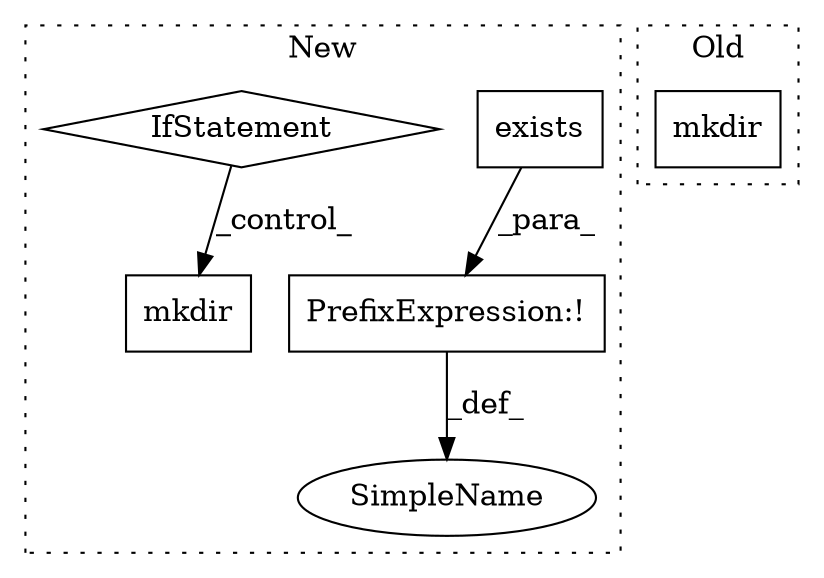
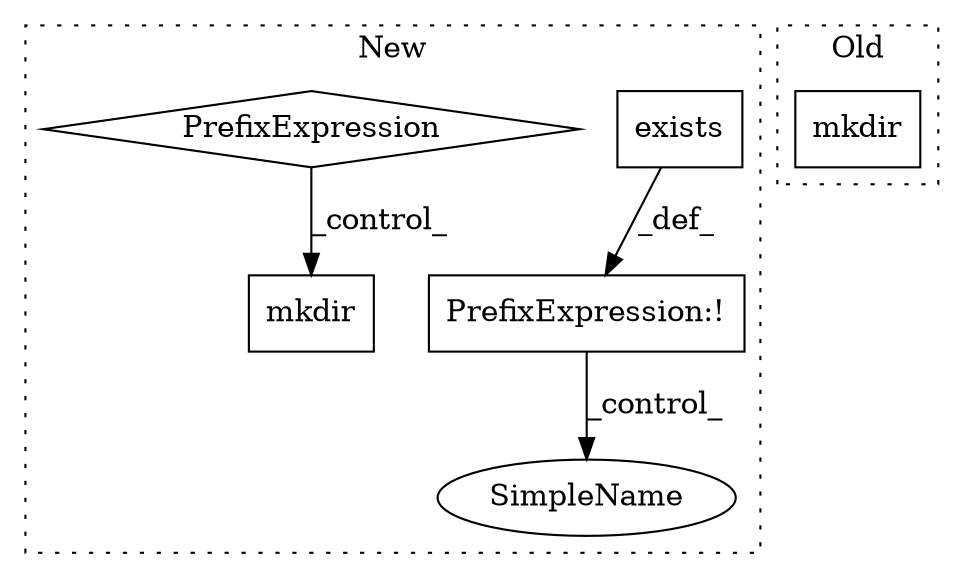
node "IfStatement": label "IfStatement" -> "PrefixExpression"
edge "exists" -> "PrefixExpression:!": label "_para_" -> "_def_"
edge "PrefixExpression:!" -> "SimpleName": label "_def_" -> "_control_"
